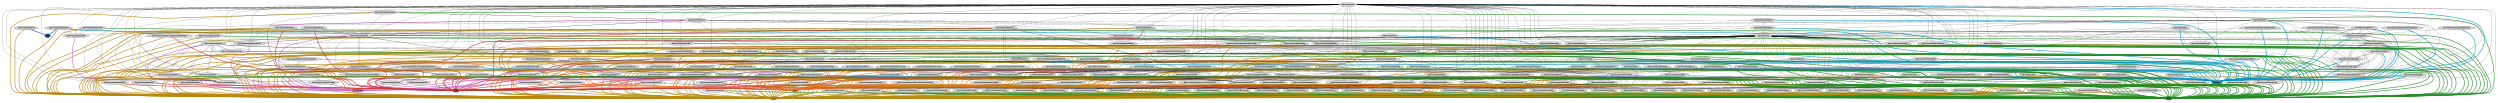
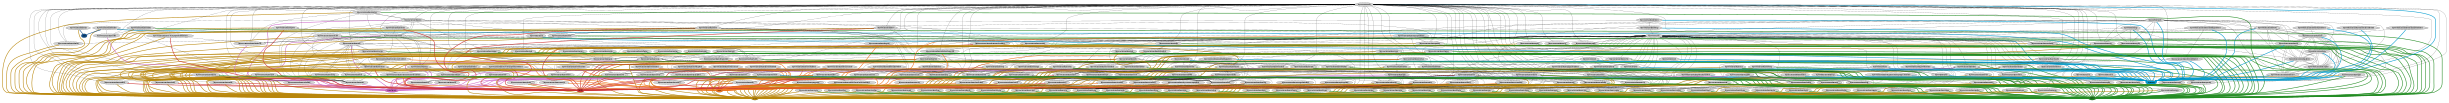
edge "httpwwwcsutexaseduusersdianelaw" -- "student": removed
node "httpwwwcsutexaseduusersson": removed
